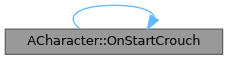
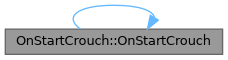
node "ACharacter::OnStartCrouch": label "ACharacter::OnStartCrouch" -> "OnStartCrouch::OnStartCrouch"
